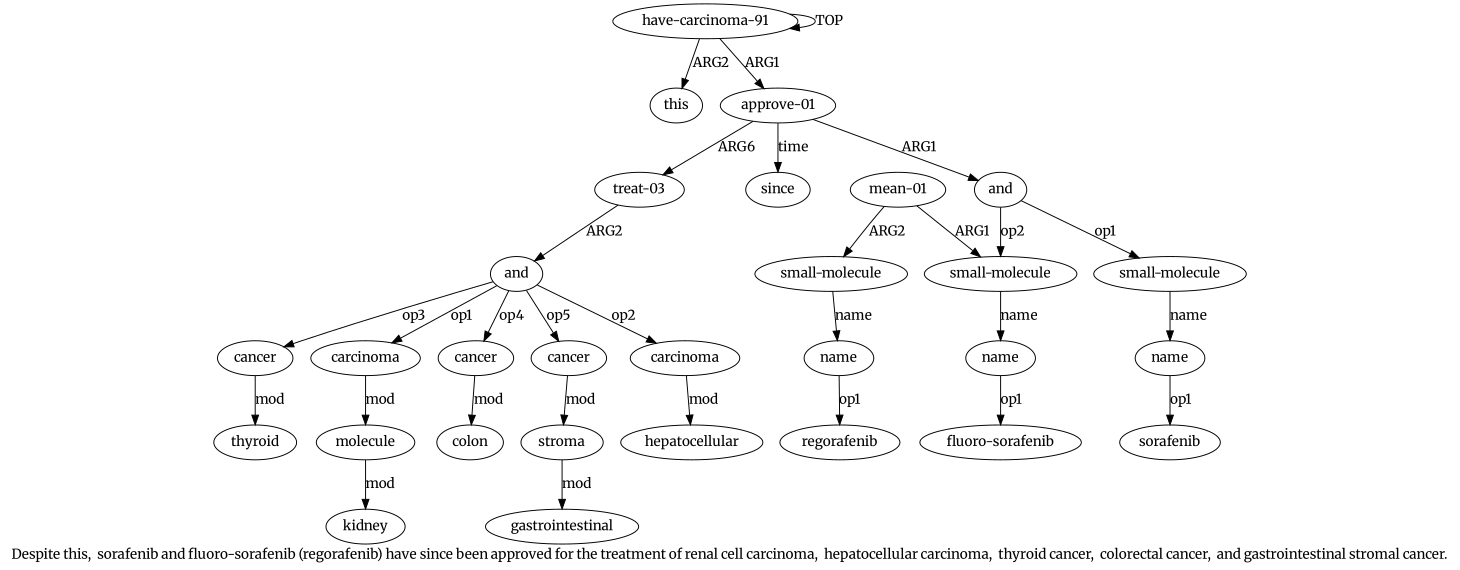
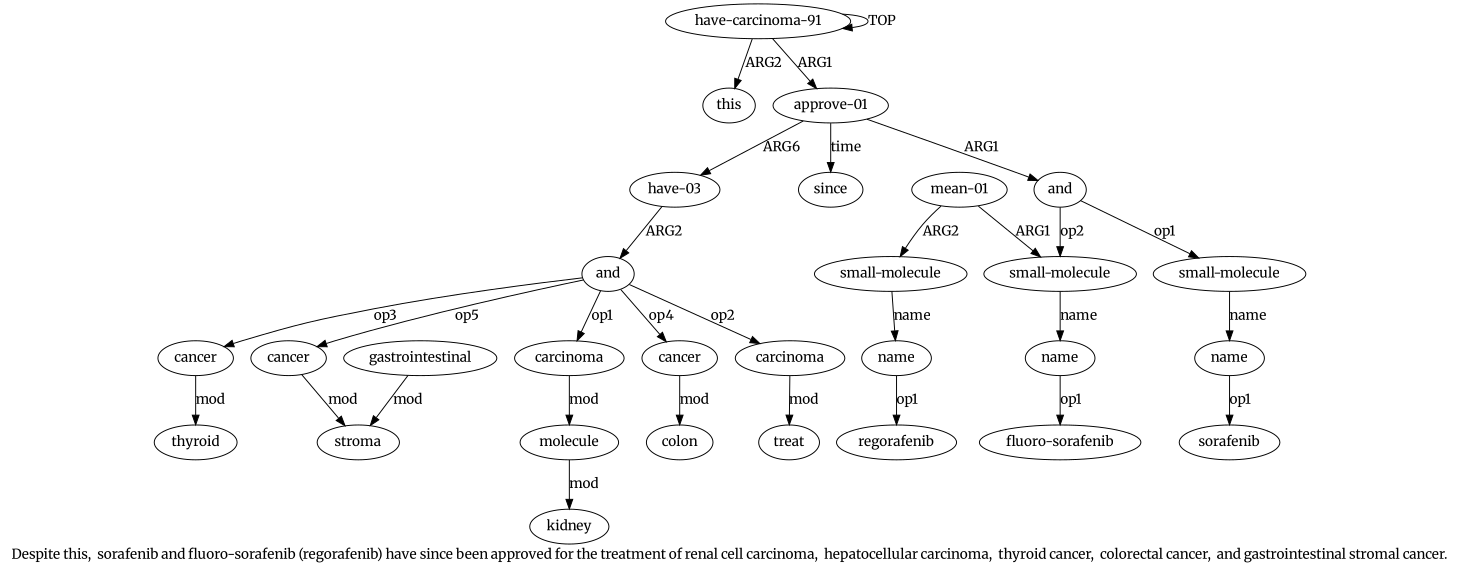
node "treat-03": label "treat-03" -> "have-03"
node "hepatocellular": label "hepatocellular" -> "treat"
edge "stroma" -> "gastrointestinal": reversed
